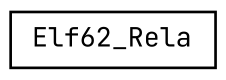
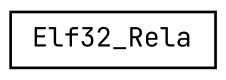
node "Elf62_Rela": label "Elf62_Rela" -> "Elf32_Rela"
